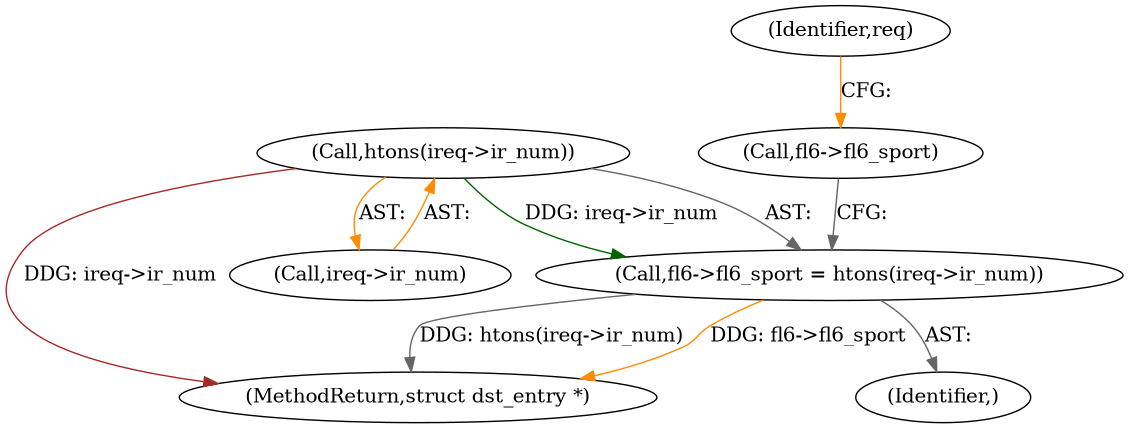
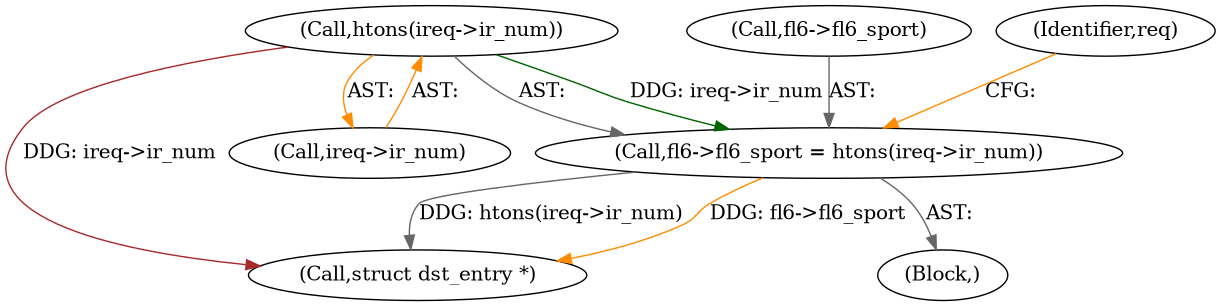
edge "(Identifier,req)" -> "(Call,fl6->fl6_sport)": now "(Identifier,req)" -> "(Call,fl6->fl6_sport = htons(ireq->ir_num))"
edge "(Call,fl6->fl6_sport)" -> "(Call,fl6->fl6_sport = htons(ireq->ir_num))": label "CFG: " -> "AST: "
node "(MethodReturn,struct dst_entry *)": label "(MethodReturn,struct dst_entry *)" -> "(Call,struct dst_entry *)"
node "(Identifier,)": label "(Identifier,)" -> "(Block,)"
